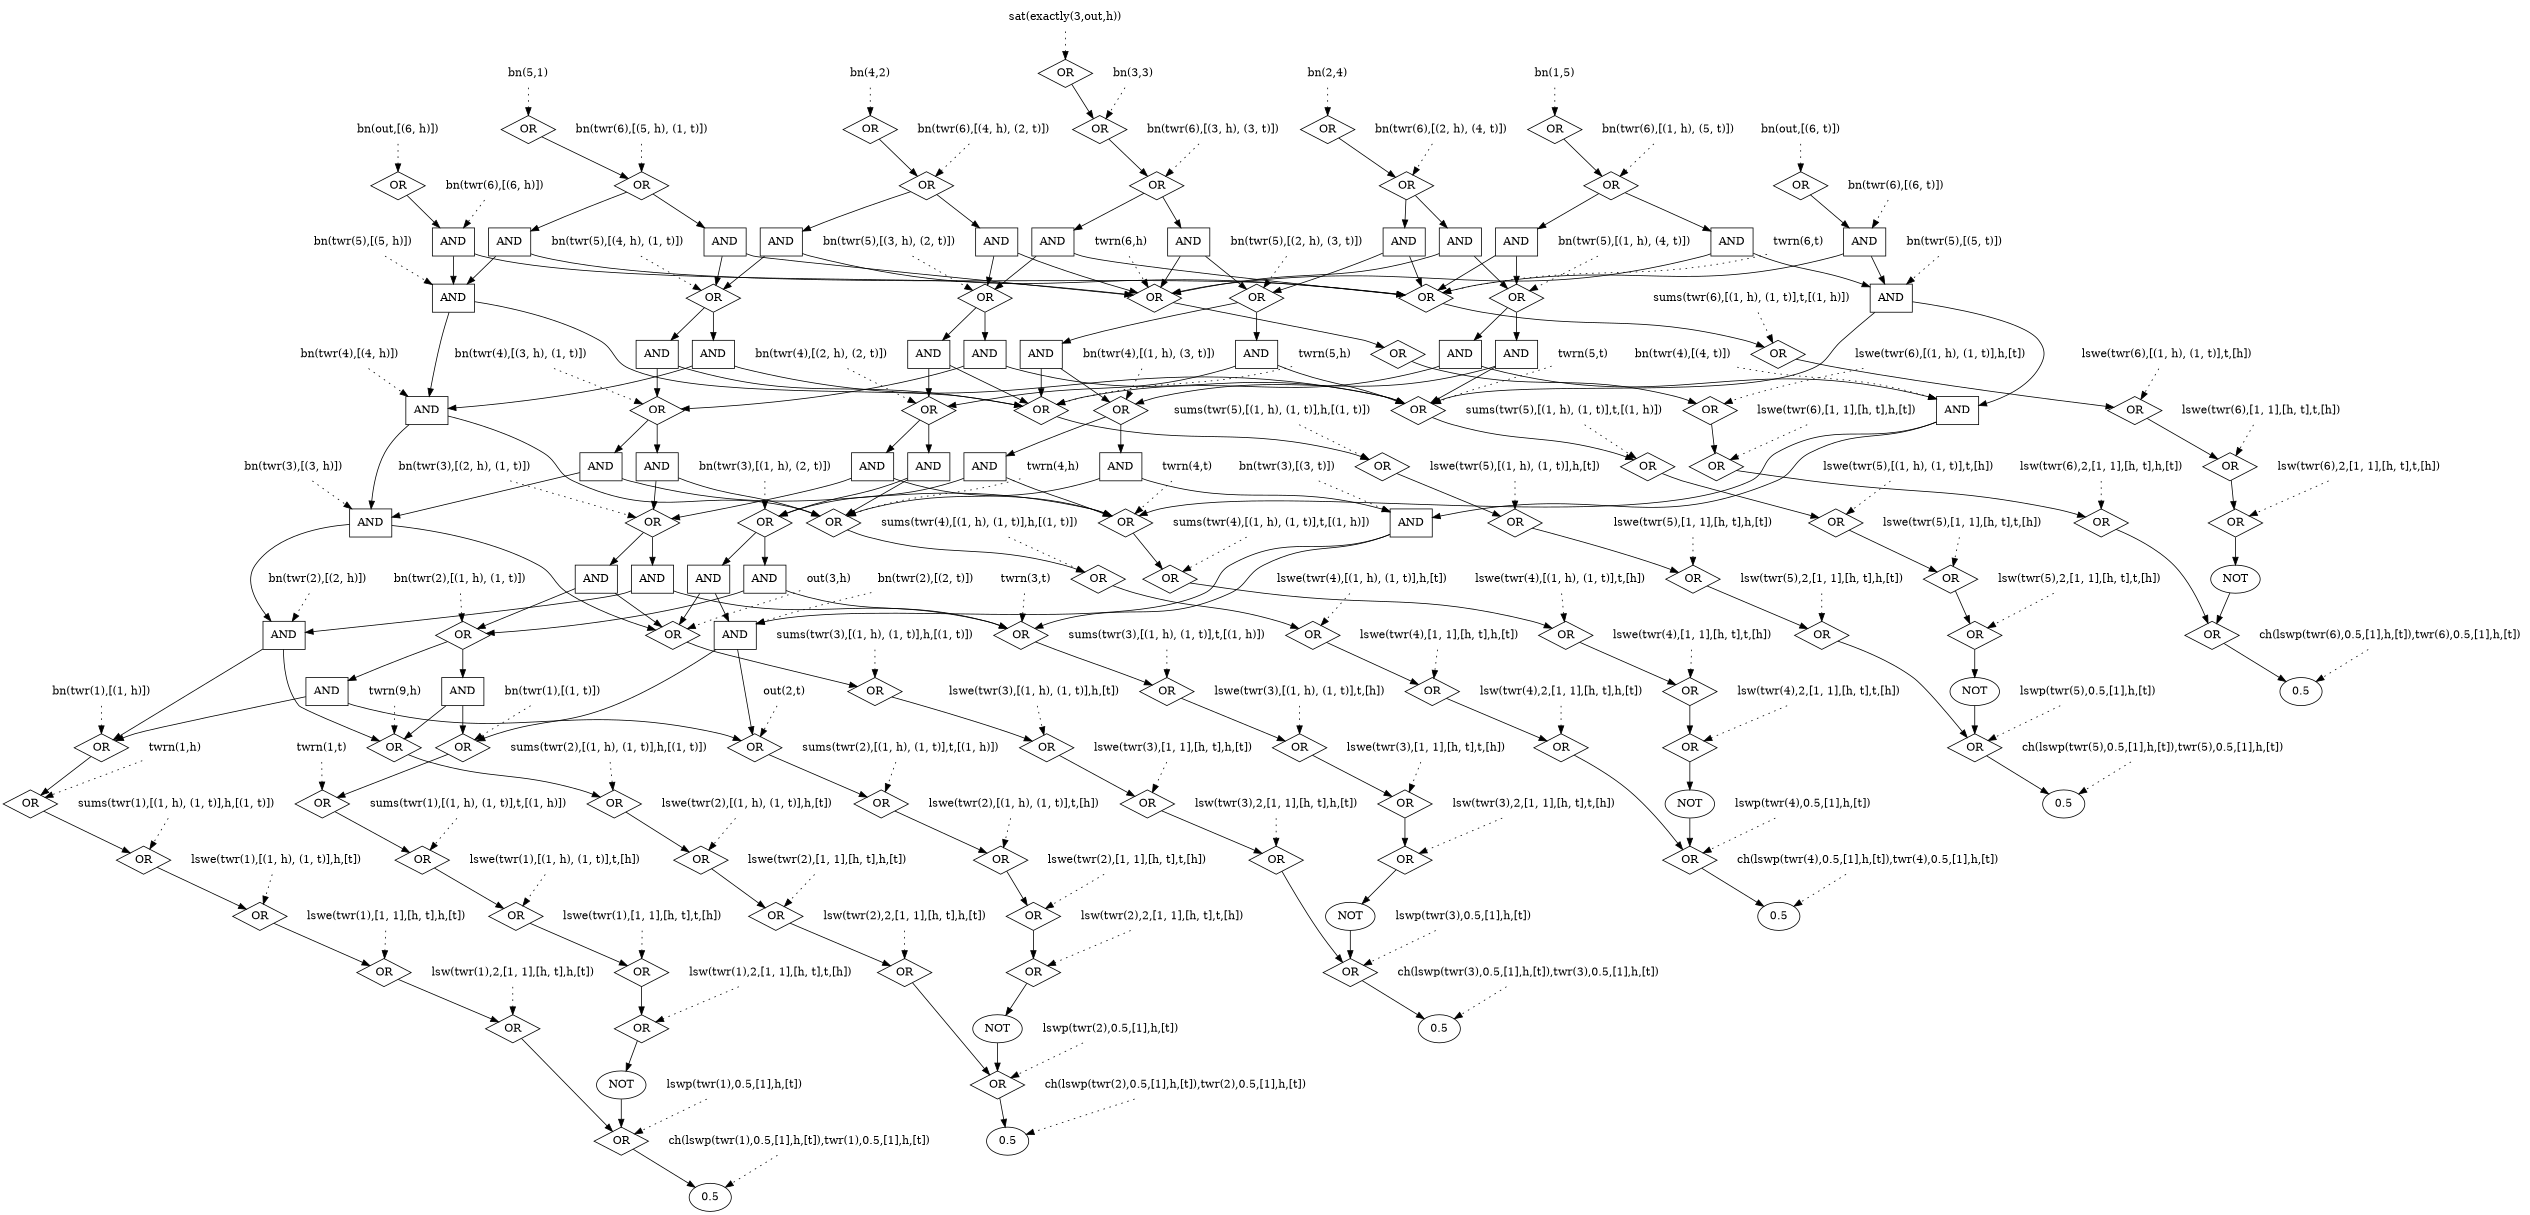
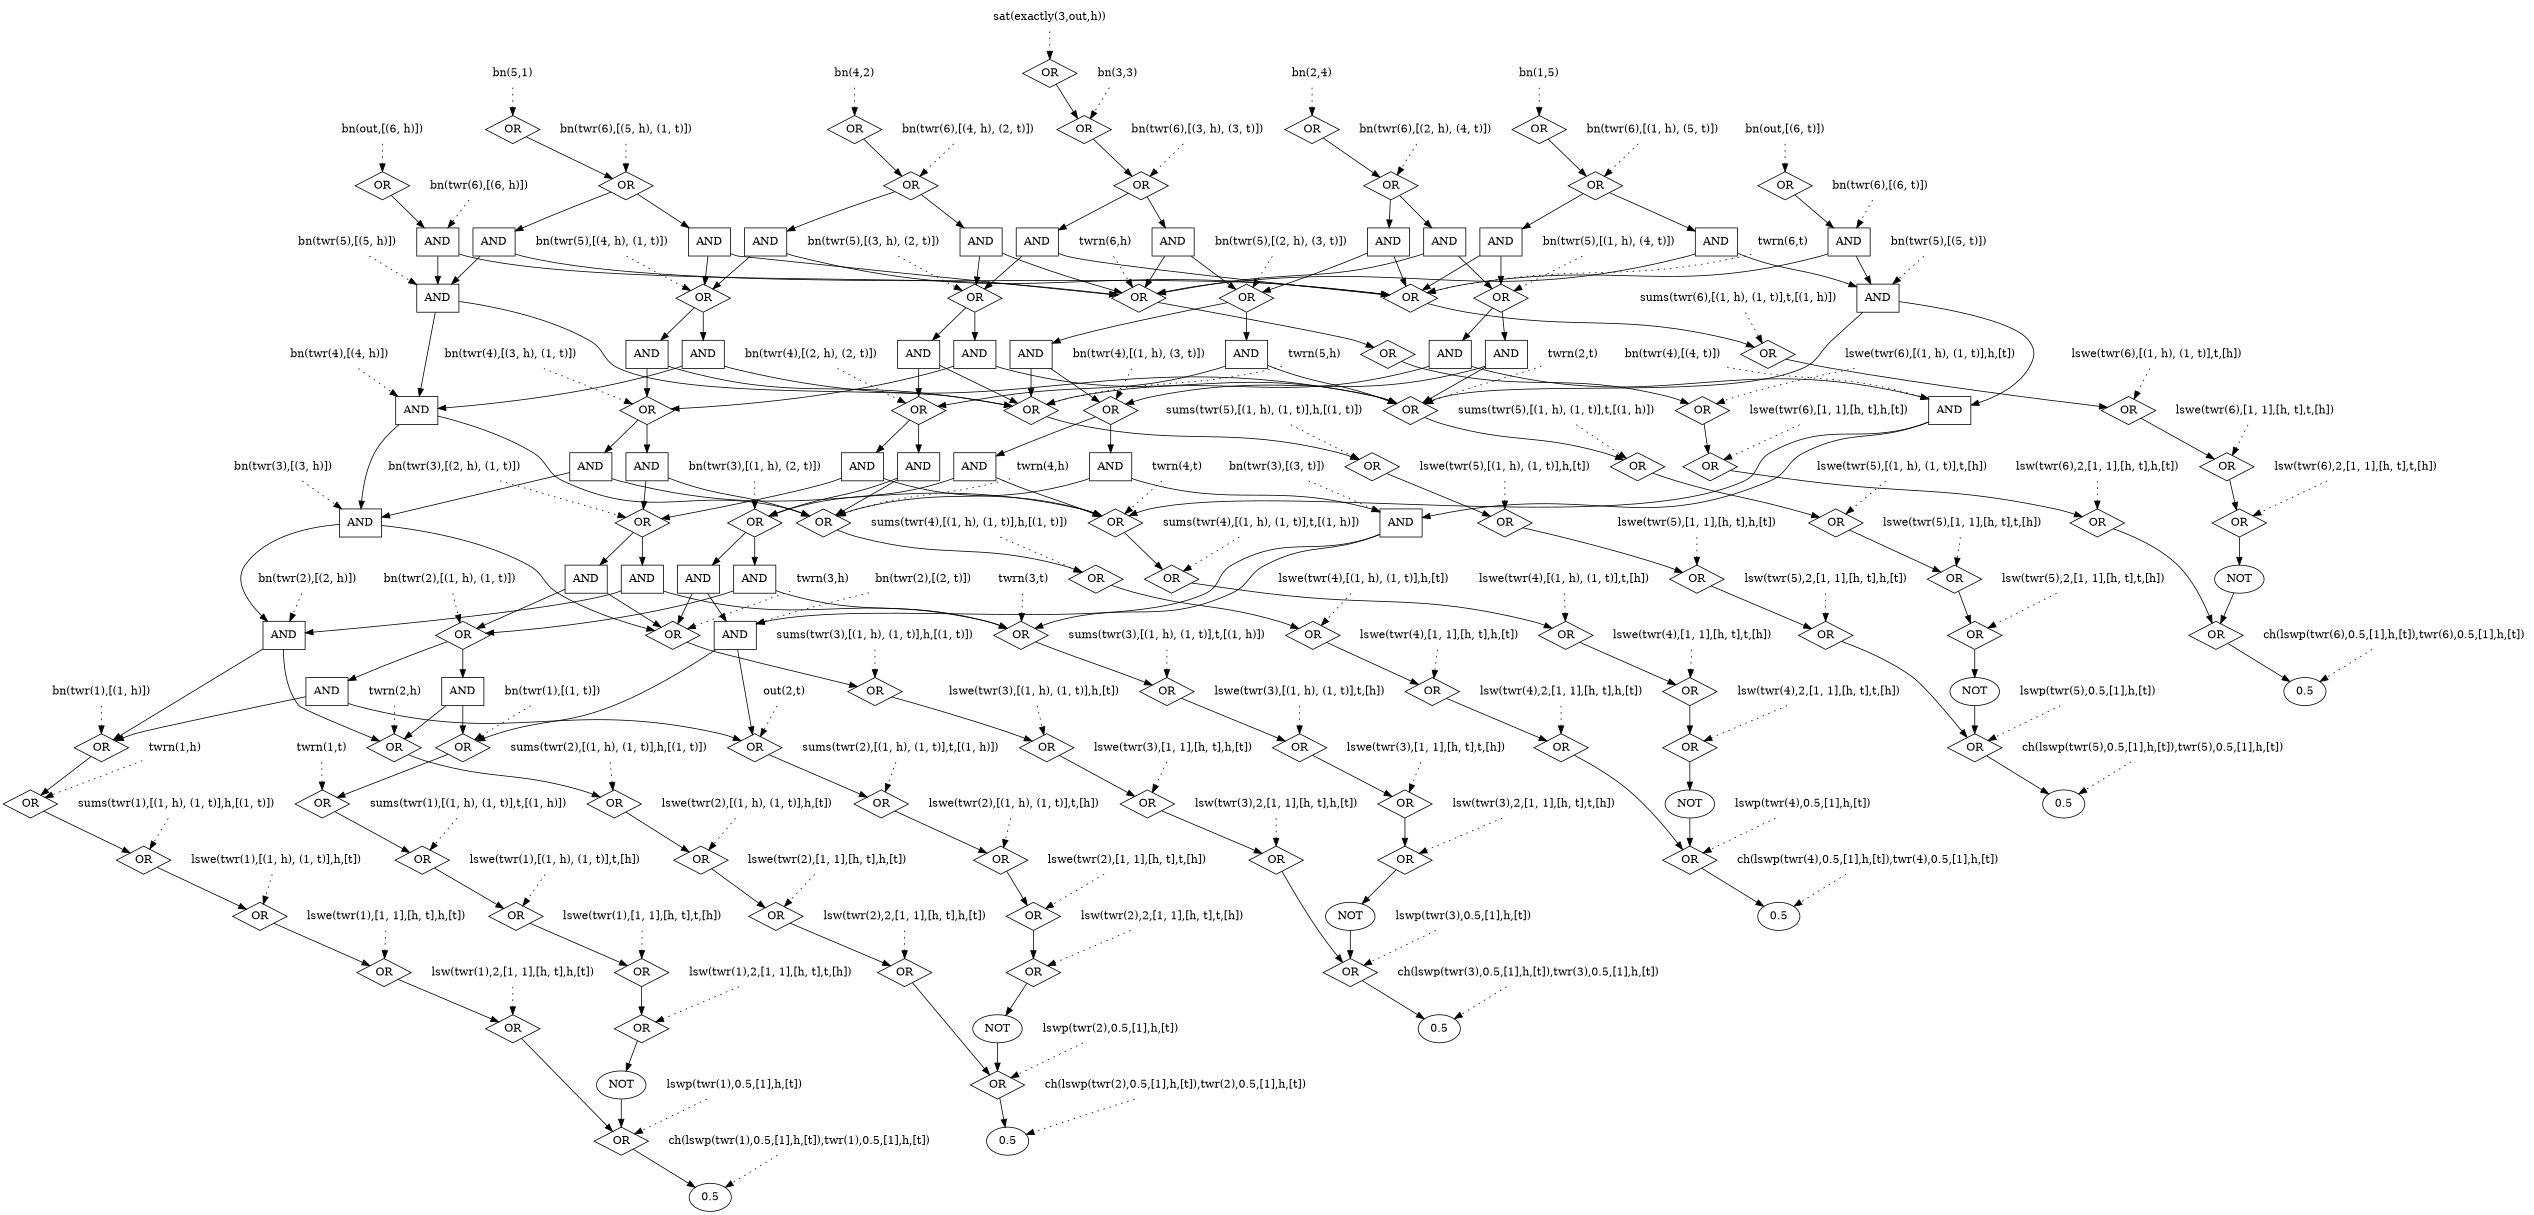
node "twrn(5,t)": label "twrn(5,t)" -> "twrn(2,t)"
node "out(3,h)": label "out(3,h)" -> "twrn(3,h)"
node "twrn(9,h)": label "twrn(9,h)" -> "twrn(2,h)"
